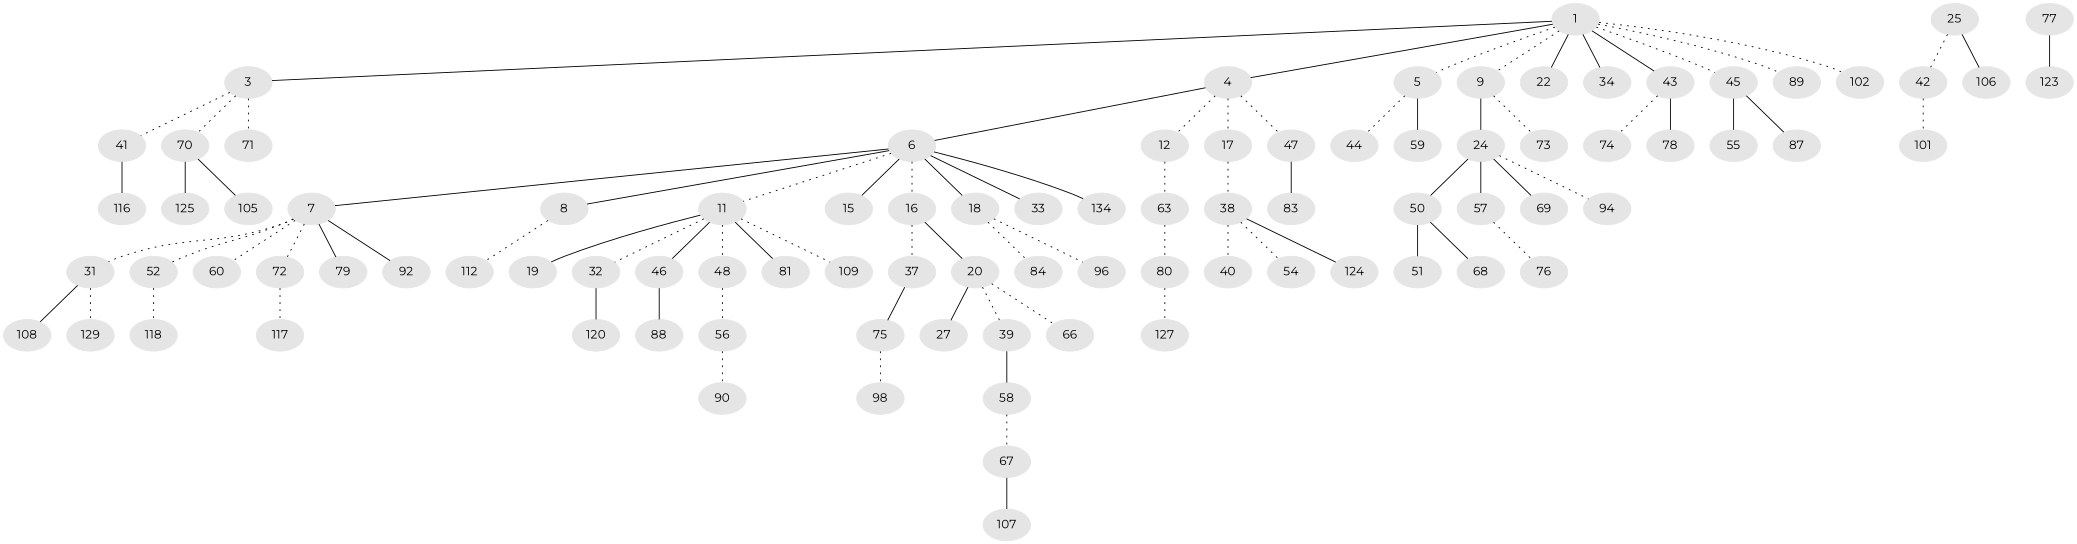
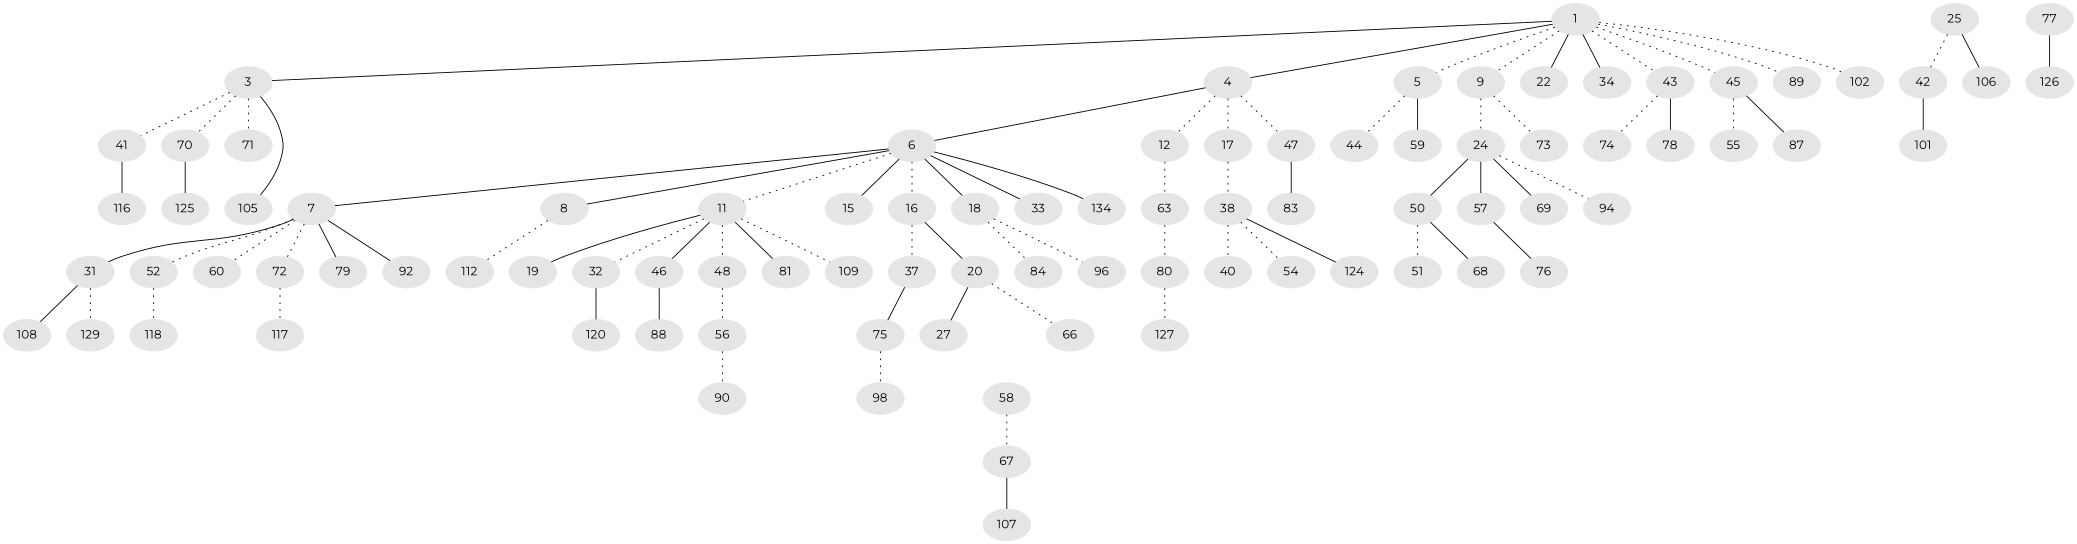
edge "1" -- "43": style solid -> dotted
node "123": label "123" -> "126"
edge "9" -- "24": style solid -> dotted
edge "45" -- "55": style solid -> dotted
edge "42" -- "101": style dotted -> solid
edge "70" -- "105": now "3" -- "105"
edge "57" -- "76": style dotted -> solid
edge "7" -- "31": style dotted -> solid
edge "50" -- "51": style solid -> dotted
node "39": removed
